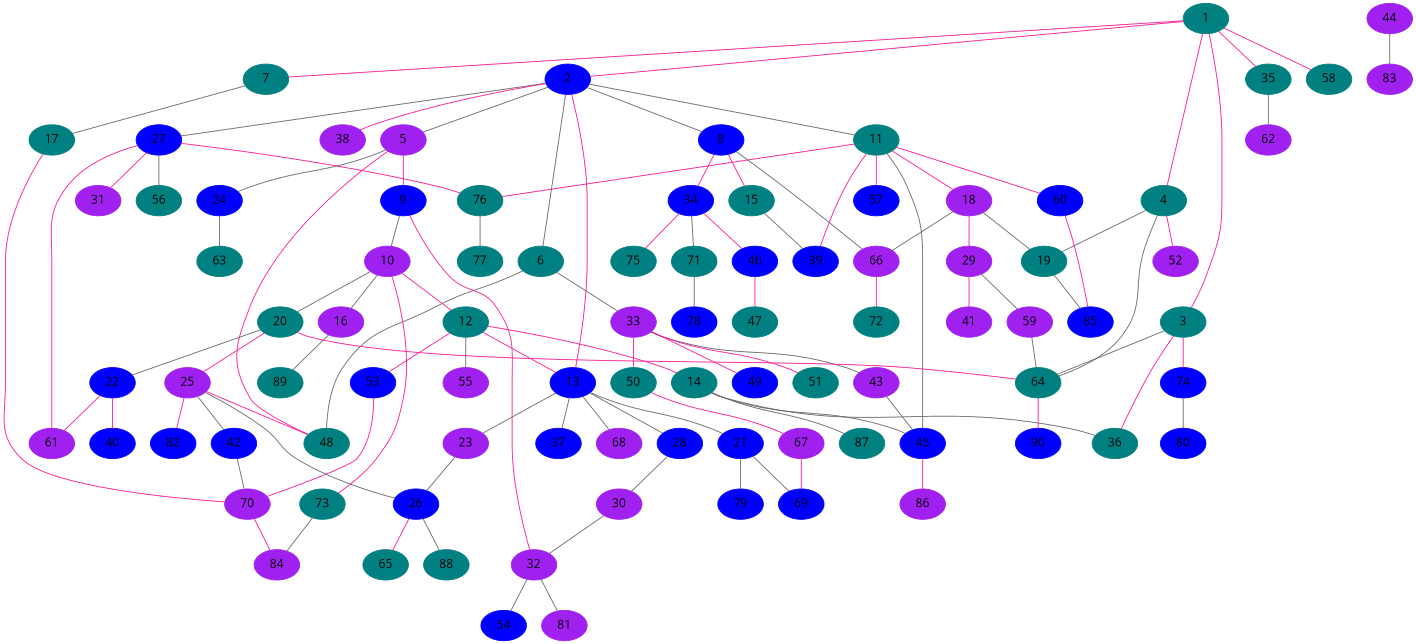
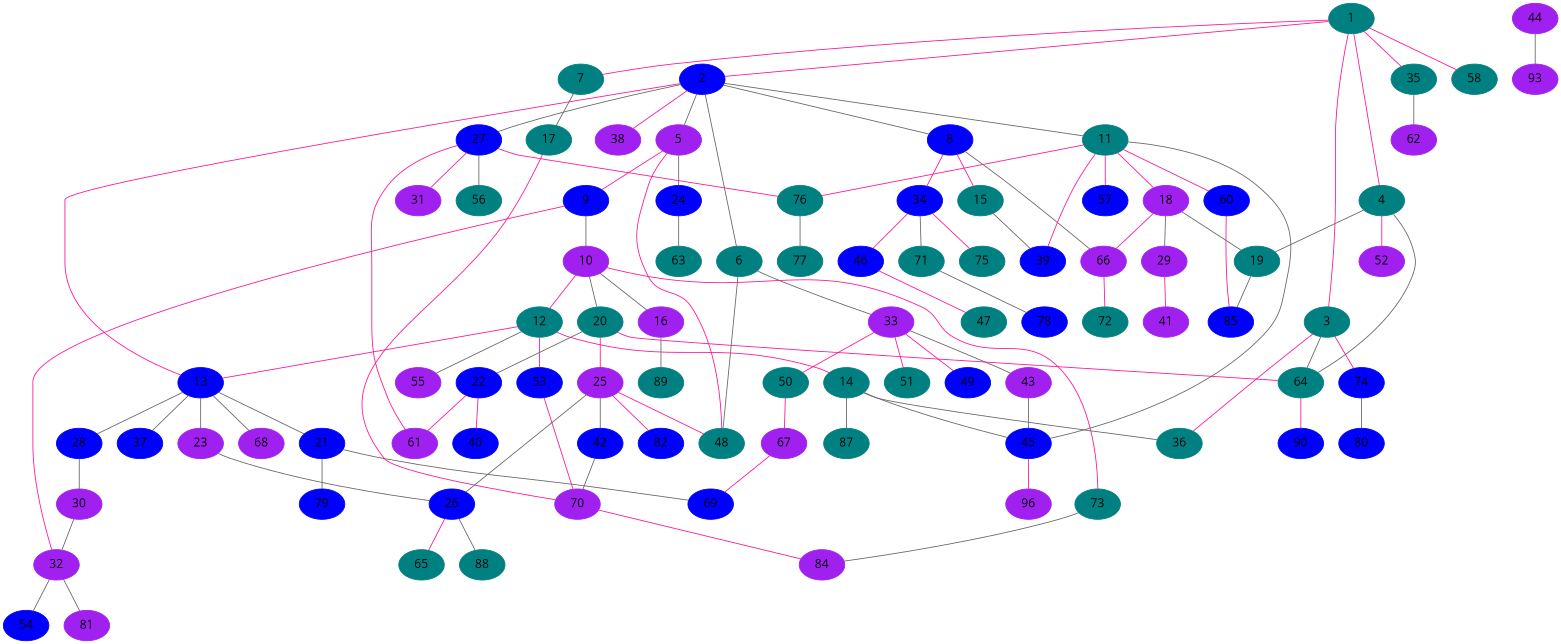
node "83": label "83" -> "93"
edge "18" -- "66": color gray40 -> deeppink
edge "18" -- "29": color deeppink -> gray40
node "59": removed
node "86": label "86" -> "96"
